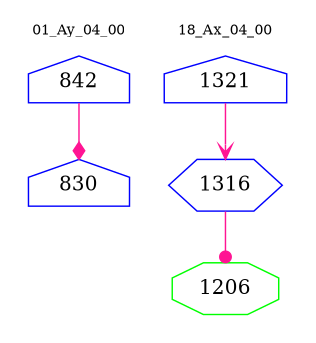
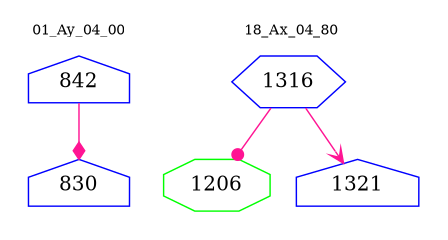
cluster "18_Ax_04_00": label "18_Ax_04_00" -> "18_Ax_04_80"
edge "1321" -> "1316": reversed
